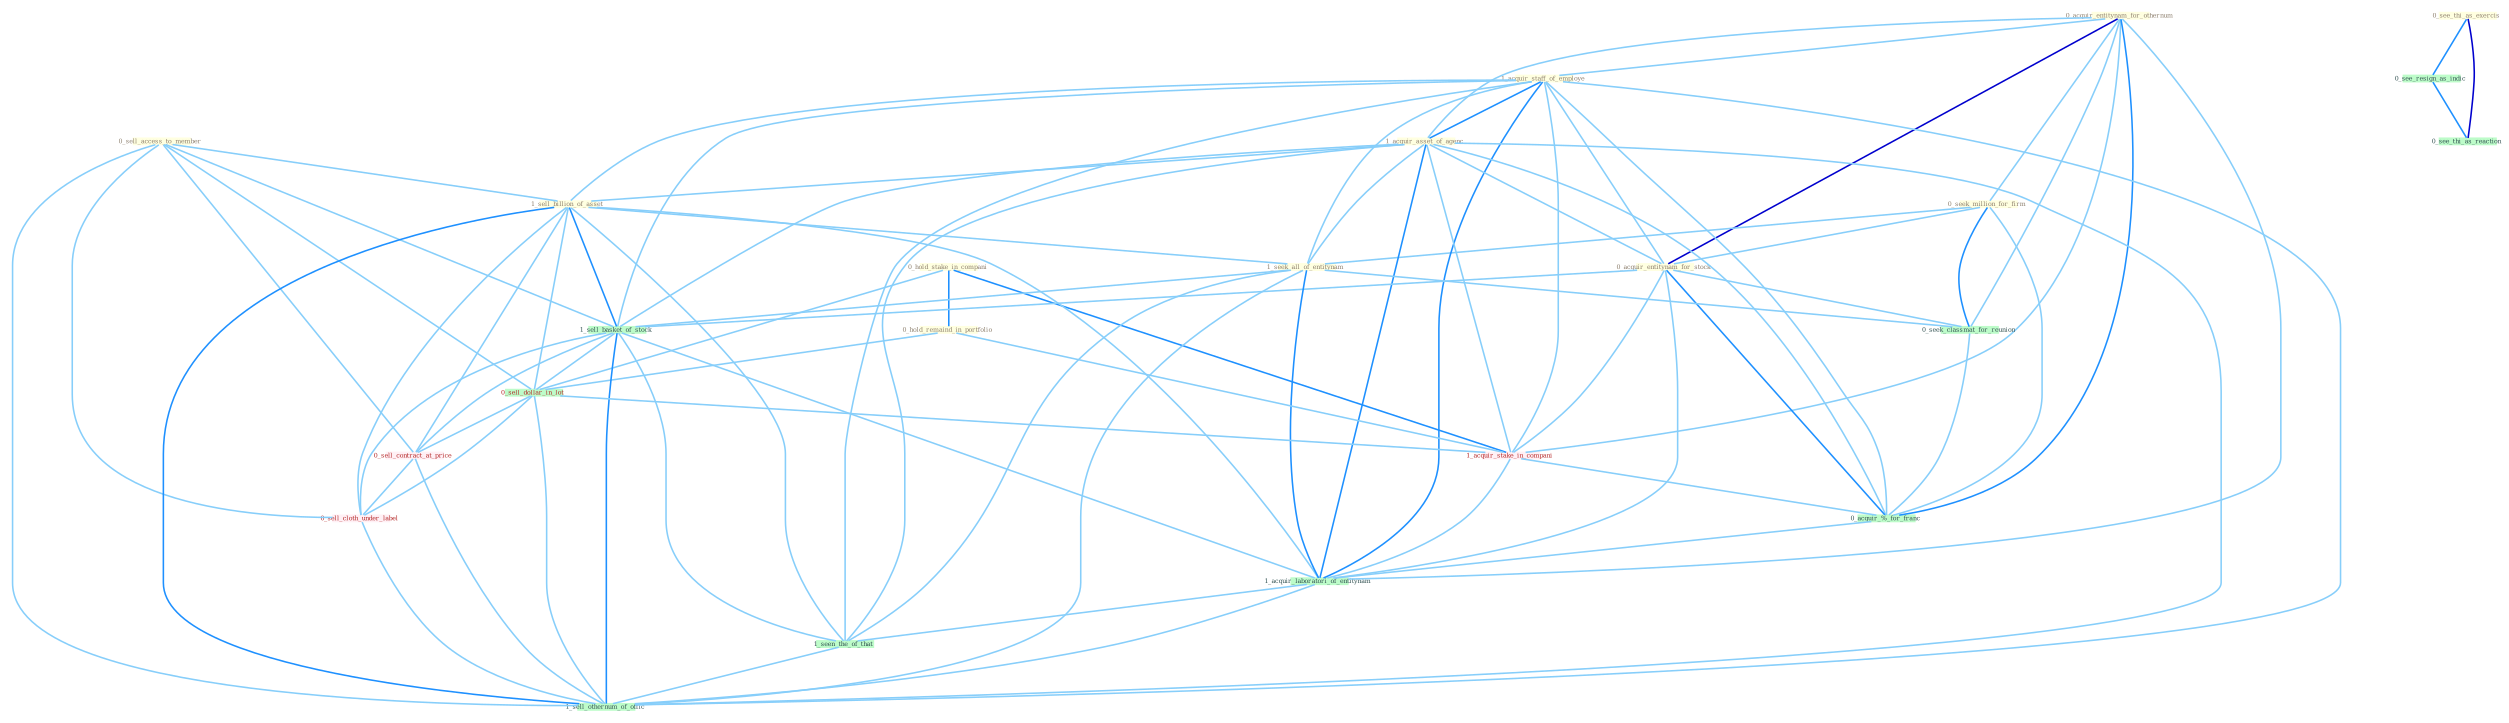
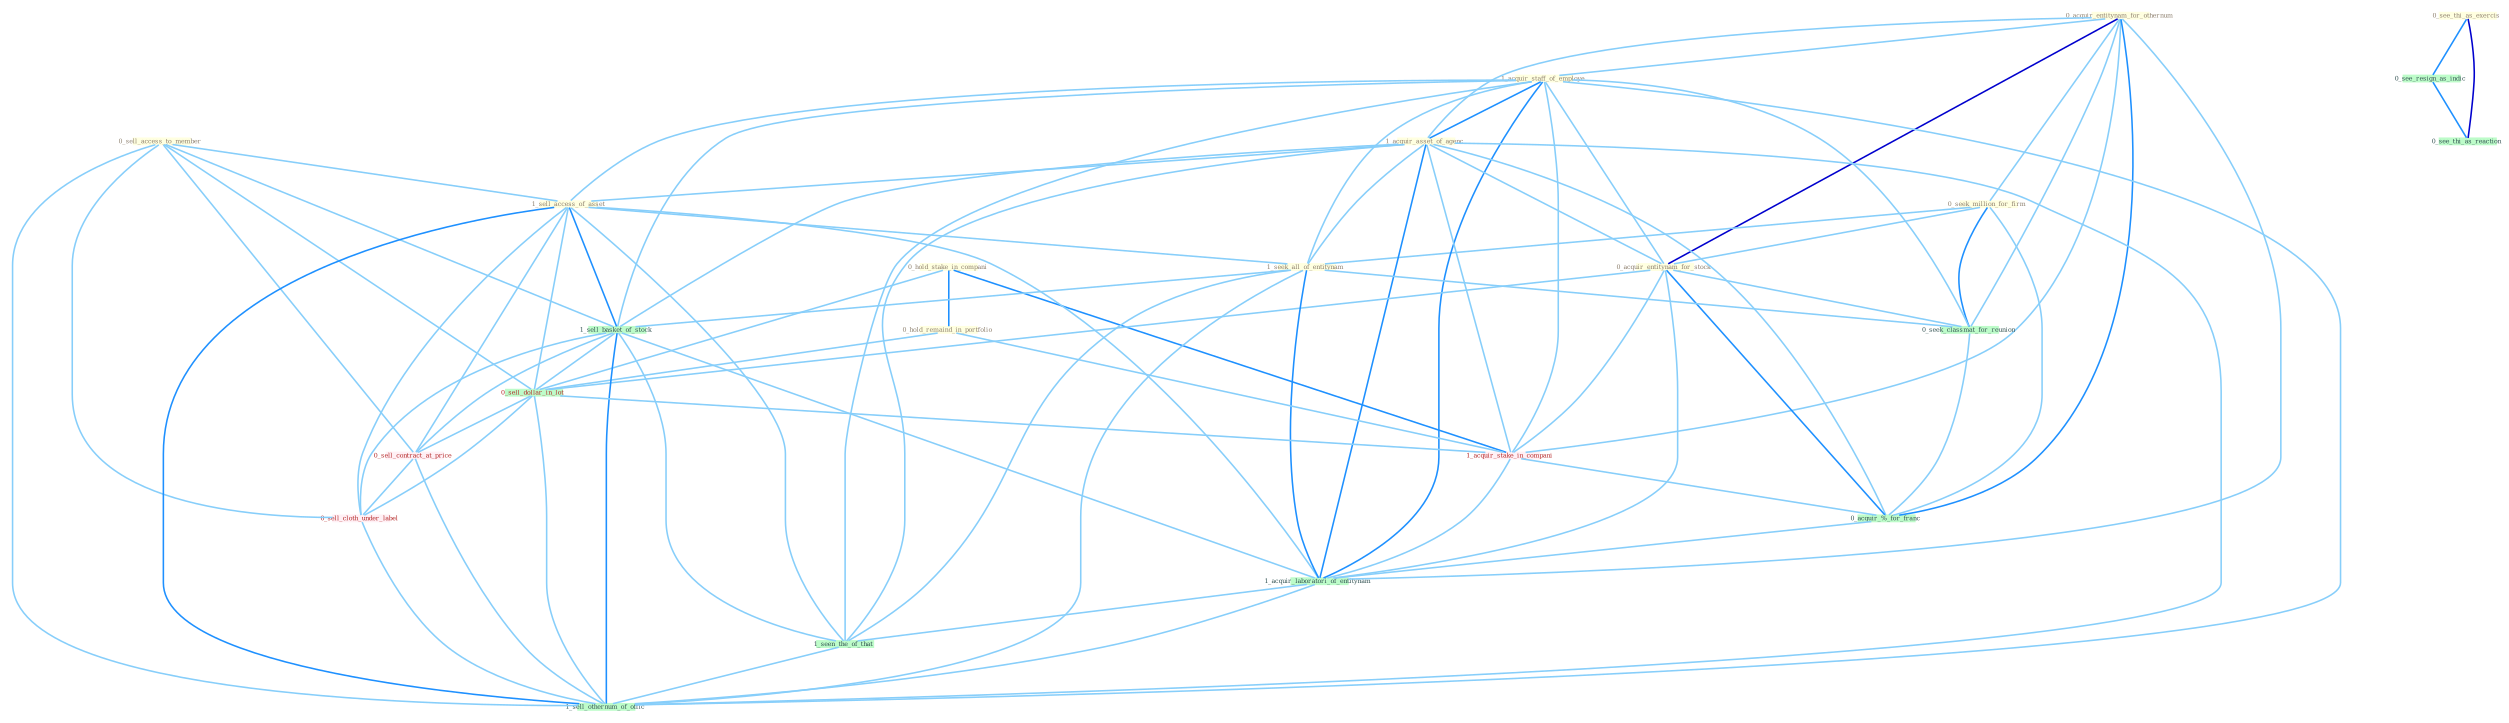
node "1_sell_billion_of_asset": label "1_sell_billion_of_asset" -> "1_sell_access_of_asset"
edge "1_acquir_staff_of_employe" -- "0_acquir_%_for_franc": now "1_acquir_staff_of_employe" -- "0_seek_classmat_for_reunion"
edge "0_acquir_entitynam_for_stock" -- "1_sell_basket_of_stock": now "0_acquir_entitynam_for_stock" -- "0_sell_dollar_in_lot"
